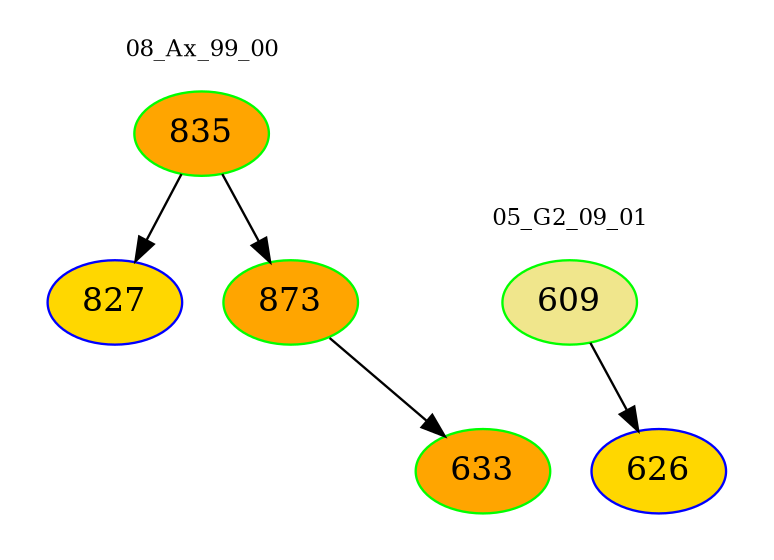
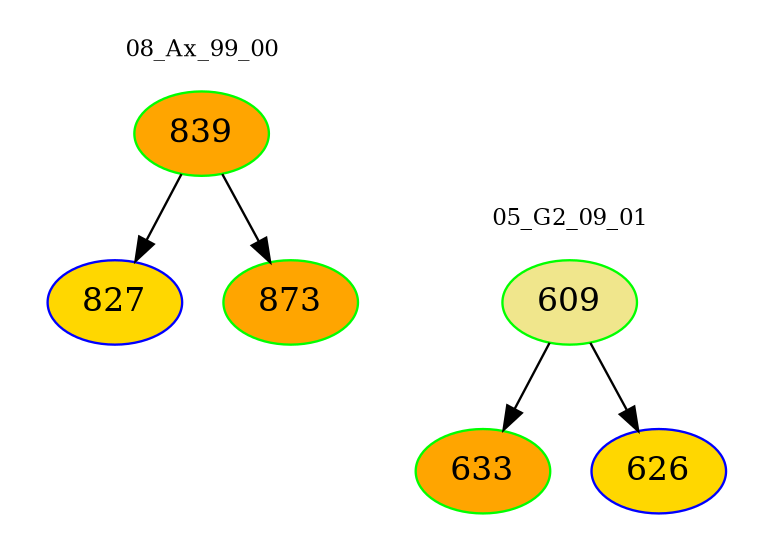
node "835": label "835" -> "839"
edge "873" -> "633": now "609" -> "633"
